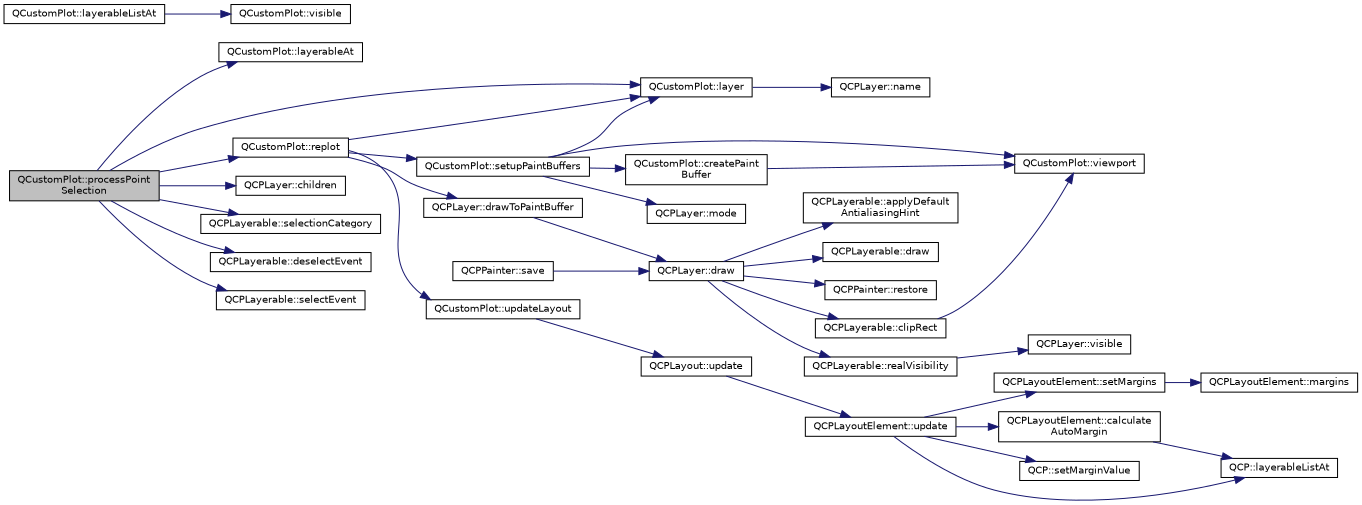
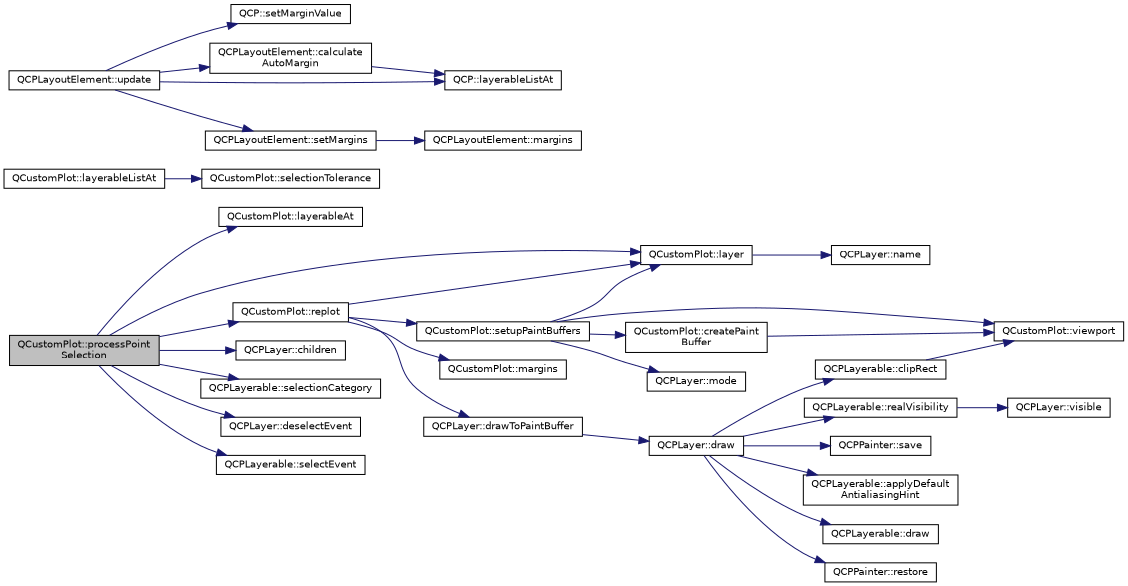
node "QCustomPlot::visible": label "QCustomPlot::visible" -> "QCustomPlot::selectionTolerance"
node "QCPLayerable::deselectEvent": label "QCPLayerable::deselectEvent" -> "QCPLayer::deselectEvent"
edge "QCPPainter::save" -> "QCPLayer::draw": reversed
node "QCustomPlot::updateLayout": label "QCustomPlot::updateLayout" -> "QCustomPlot::margins"
node "QCPLayout::update": removed
